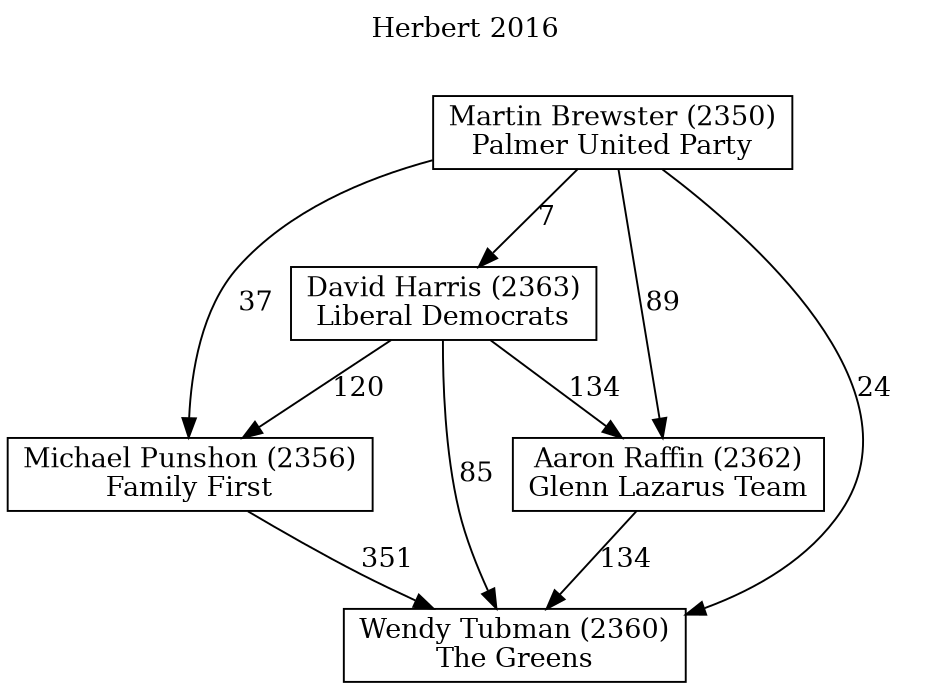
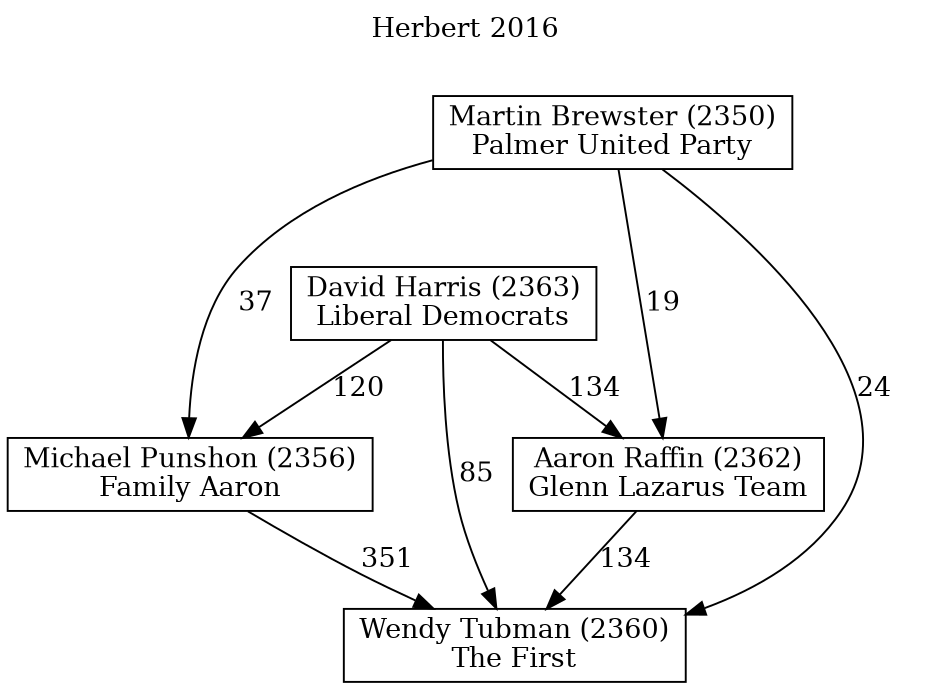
edge "Martin Brewster (2350) Palmer United Party" -> "David Harris (2363) Liberal Democrats": removed, label "7"
edge "Martin Brewster (2350) Palmer United Party" -> "Aaron Raffin (2362) Glenn Lazarus Team": label "89" -> "19"
node "Michael Punshon (2356) Family First": label "Michael Punshon (2356) Family First" -> "Michael Punshon (2356) Family Aaron"
node "Wendy Tubman (2360) The Greens": label "Wendy Tubman (2360) The Greens" -> "Wendy Tubman (2360) The First"
